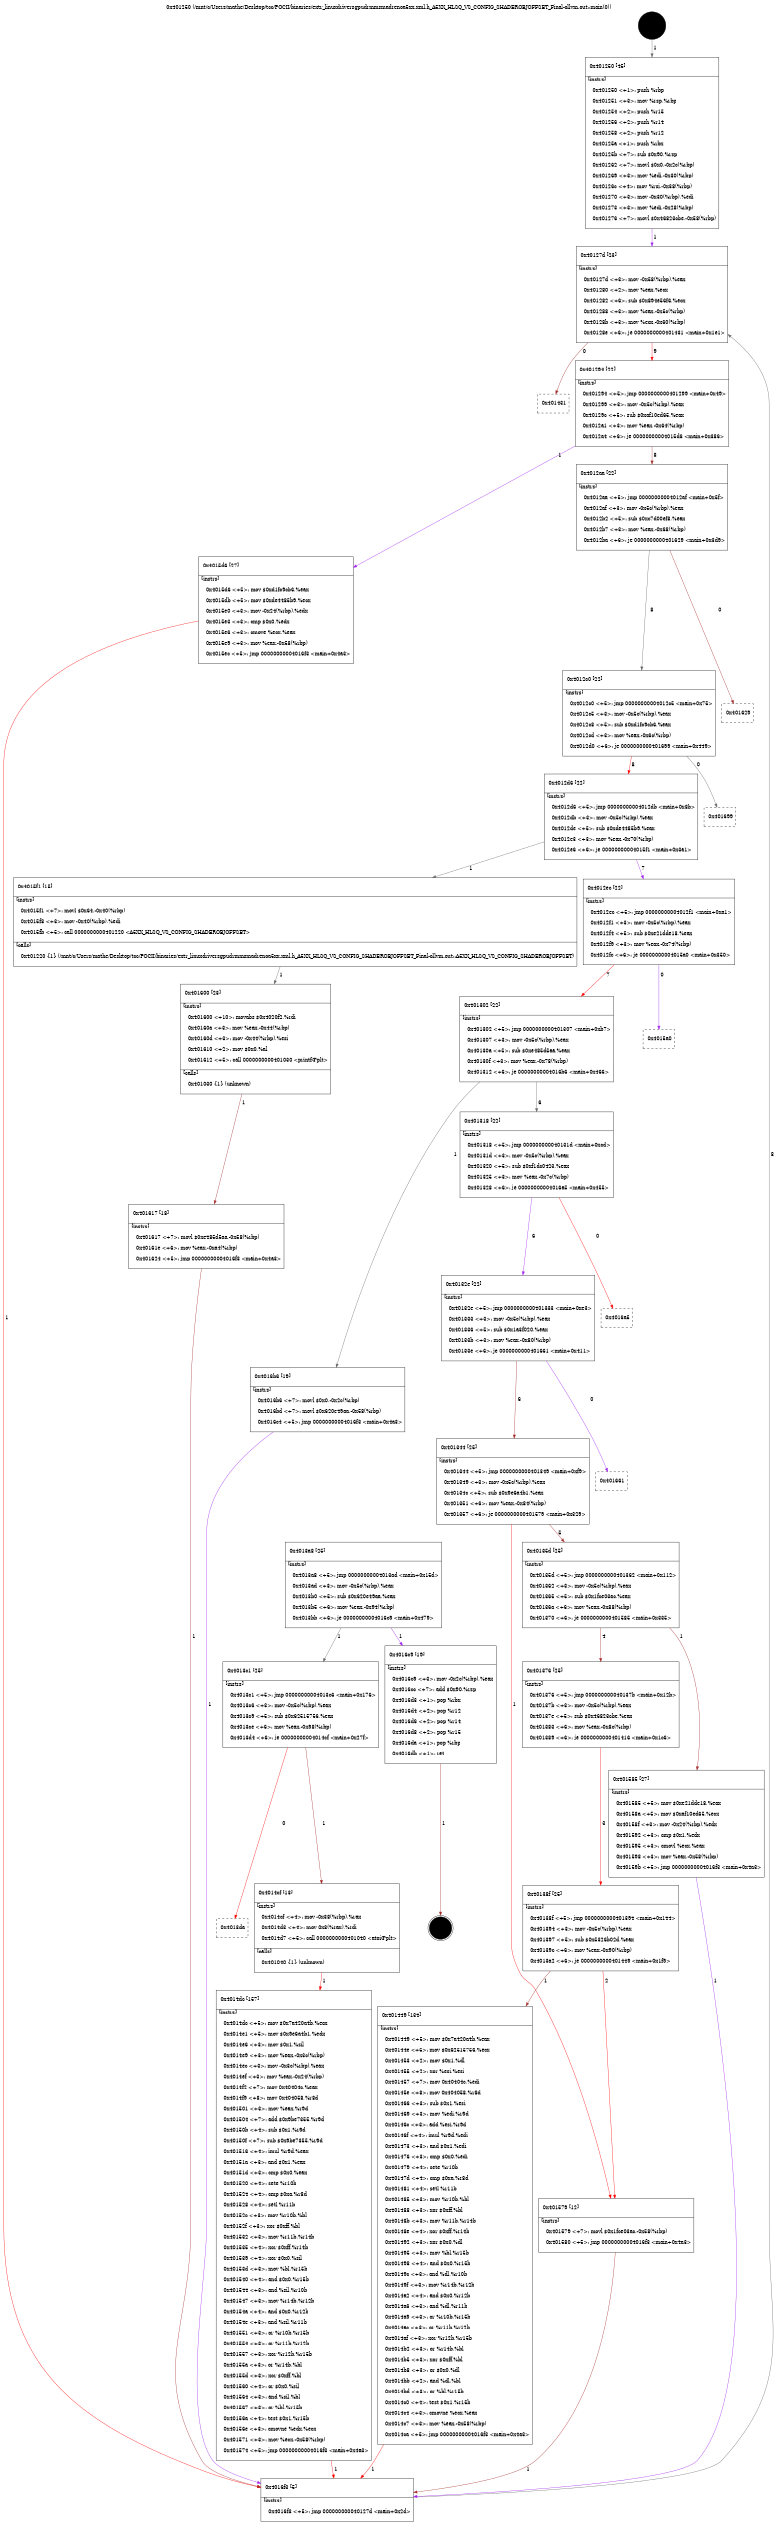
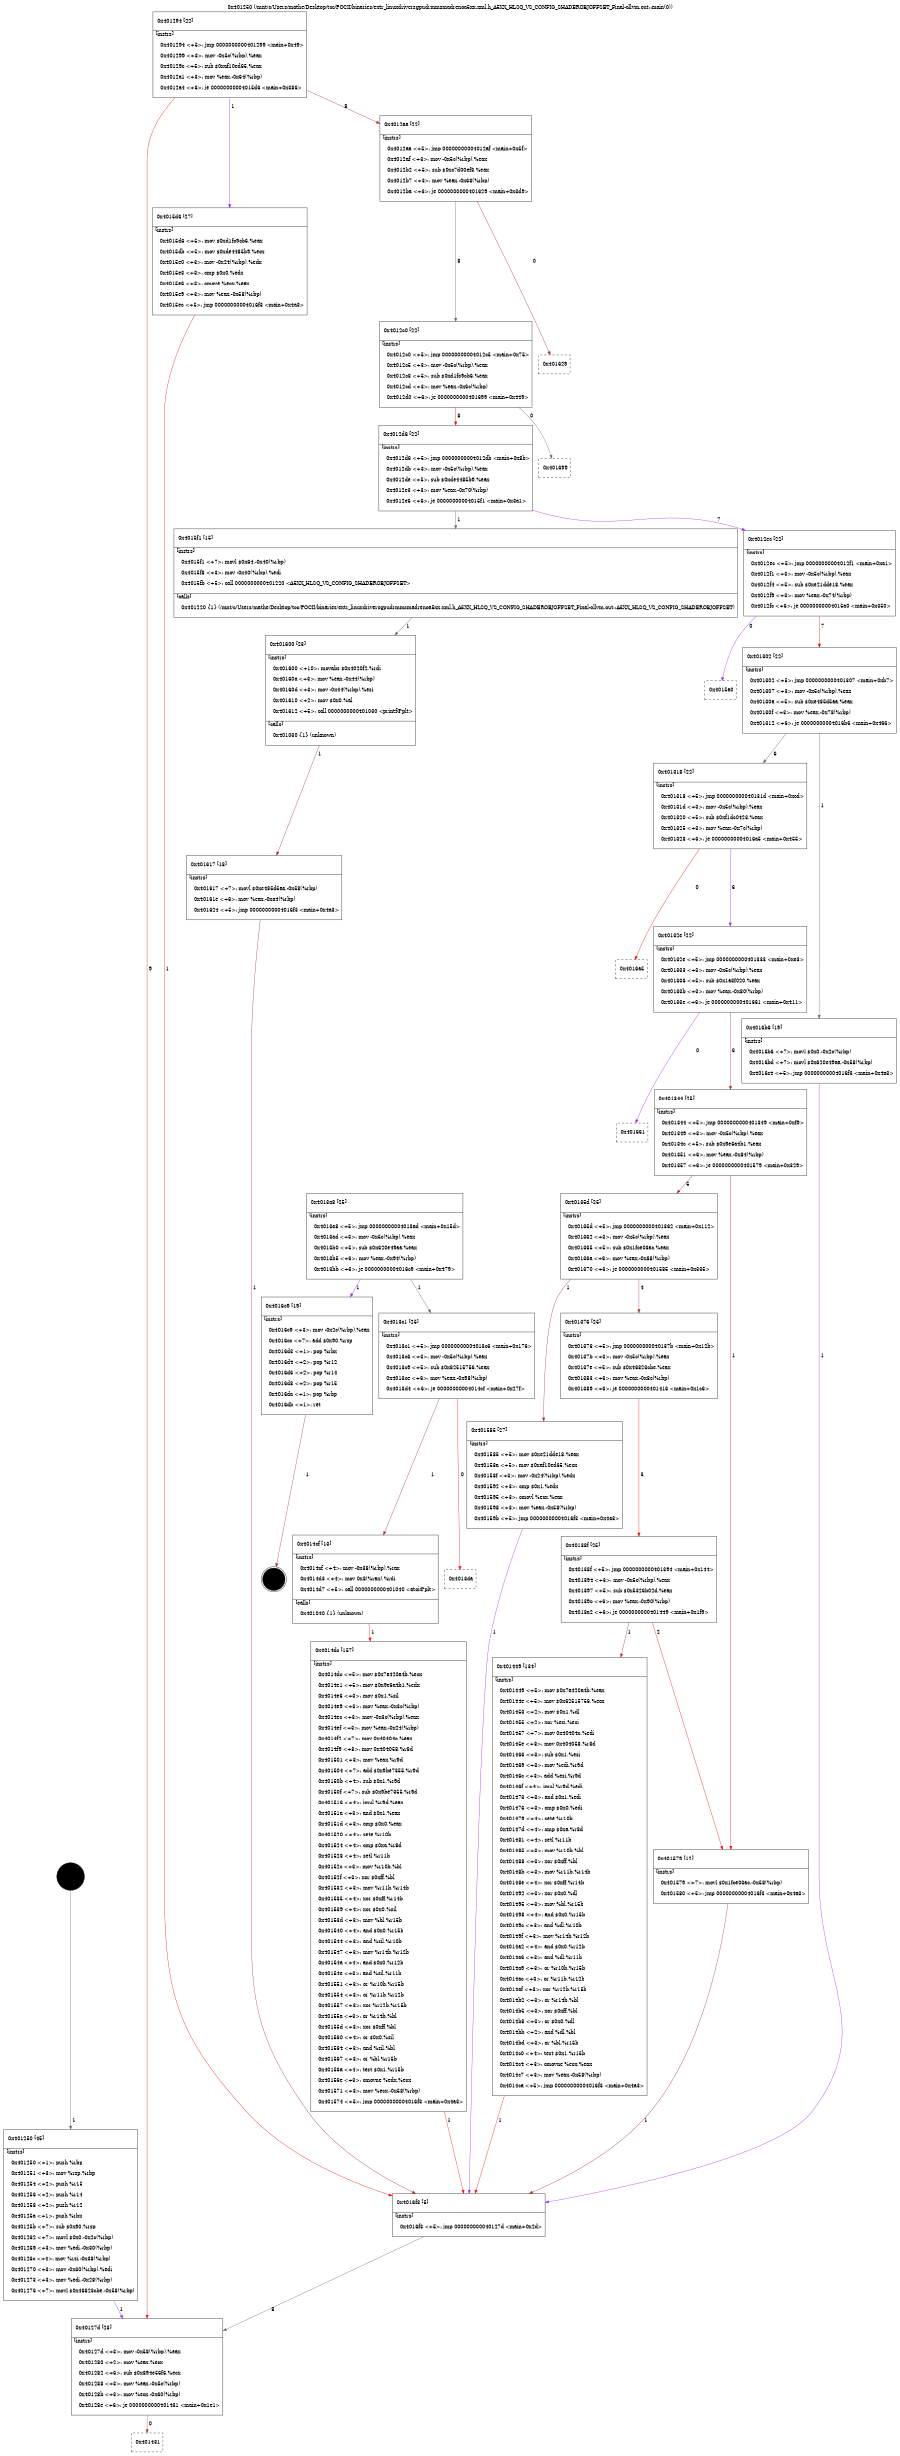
edge "0x40127d [23]" -> "0x401294 [22]": reversed
